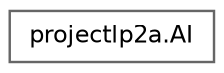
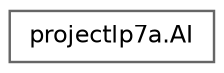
node "projectlp2a.AI": label "projectlp2a.AI" -> "projectlp7a.AI"
